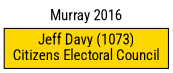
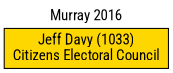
node "Jeff Davy (1073) Citizens Electoral Council": label "Jeff Davy (1073) Citizens Electoral Council" -> "Jeff Davy (1033) Citizens Electoral Council"
